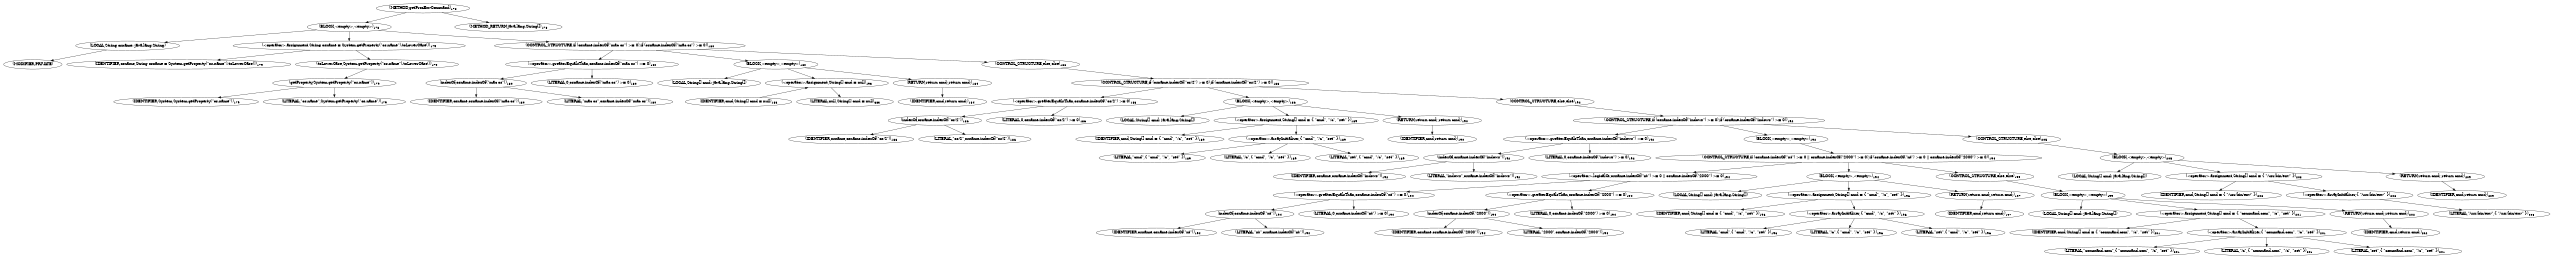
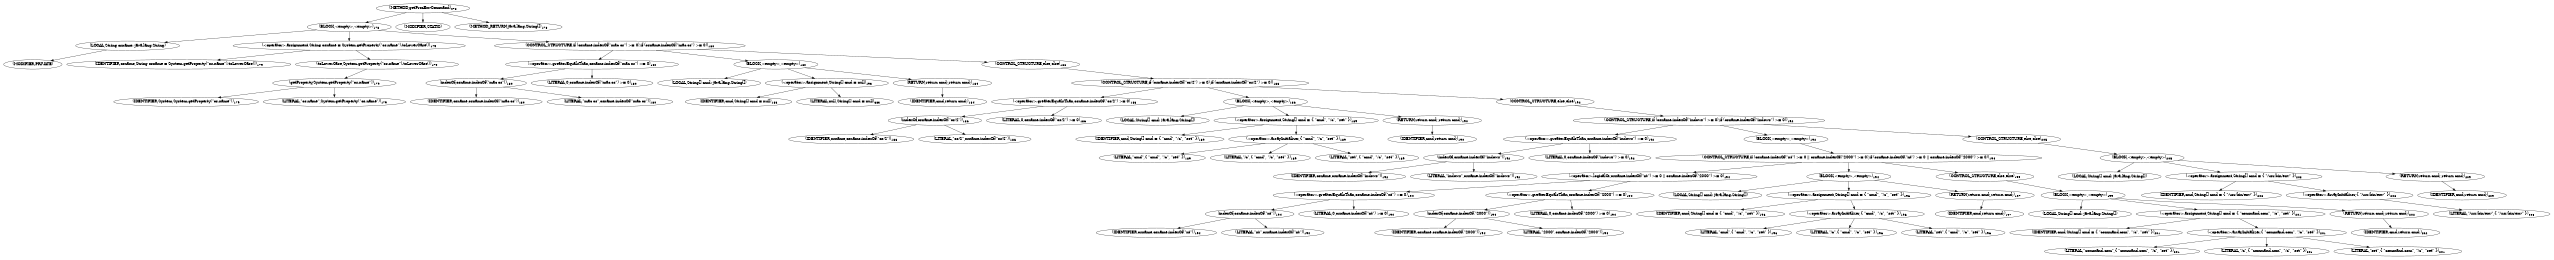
node "(METHOD,getProcEnvCommand)": text "178" -> "478"
node "(MODIFIER,STATIC)": added
edge "(IDENTIFIER,cmd,String[] cmd = null)" -> "(<operator>.assignment,String[] cmd = null)": reversed
